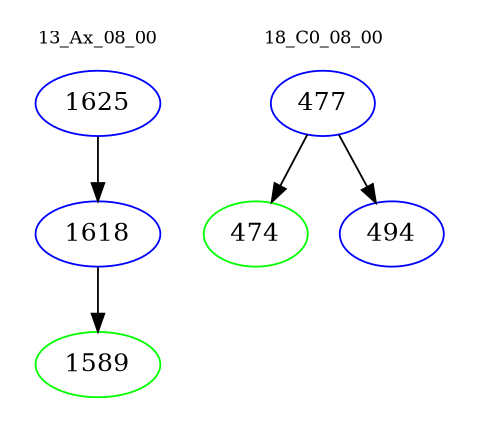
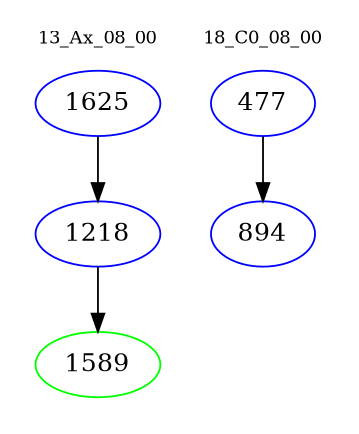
node "1618": label "1618" -> "1218"
node "474": removed
node "494": label "494" -> "894"
